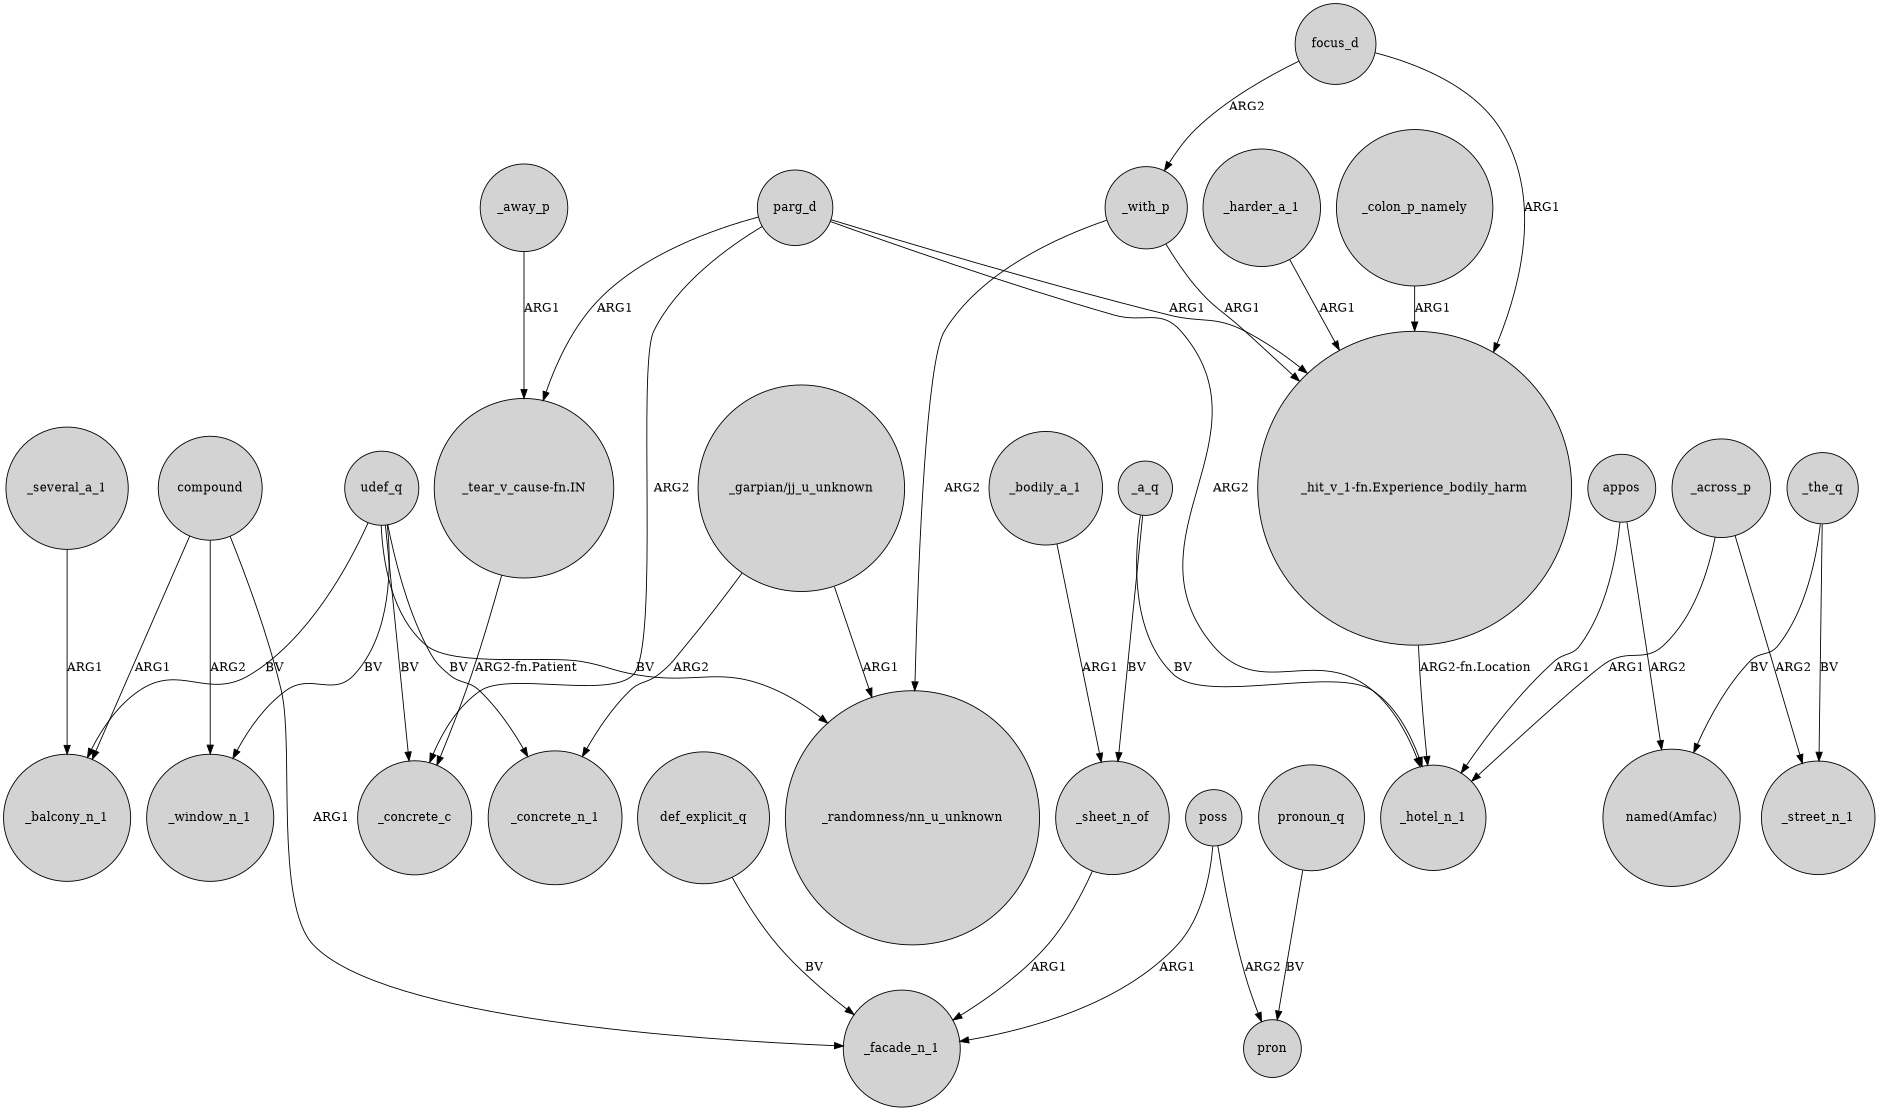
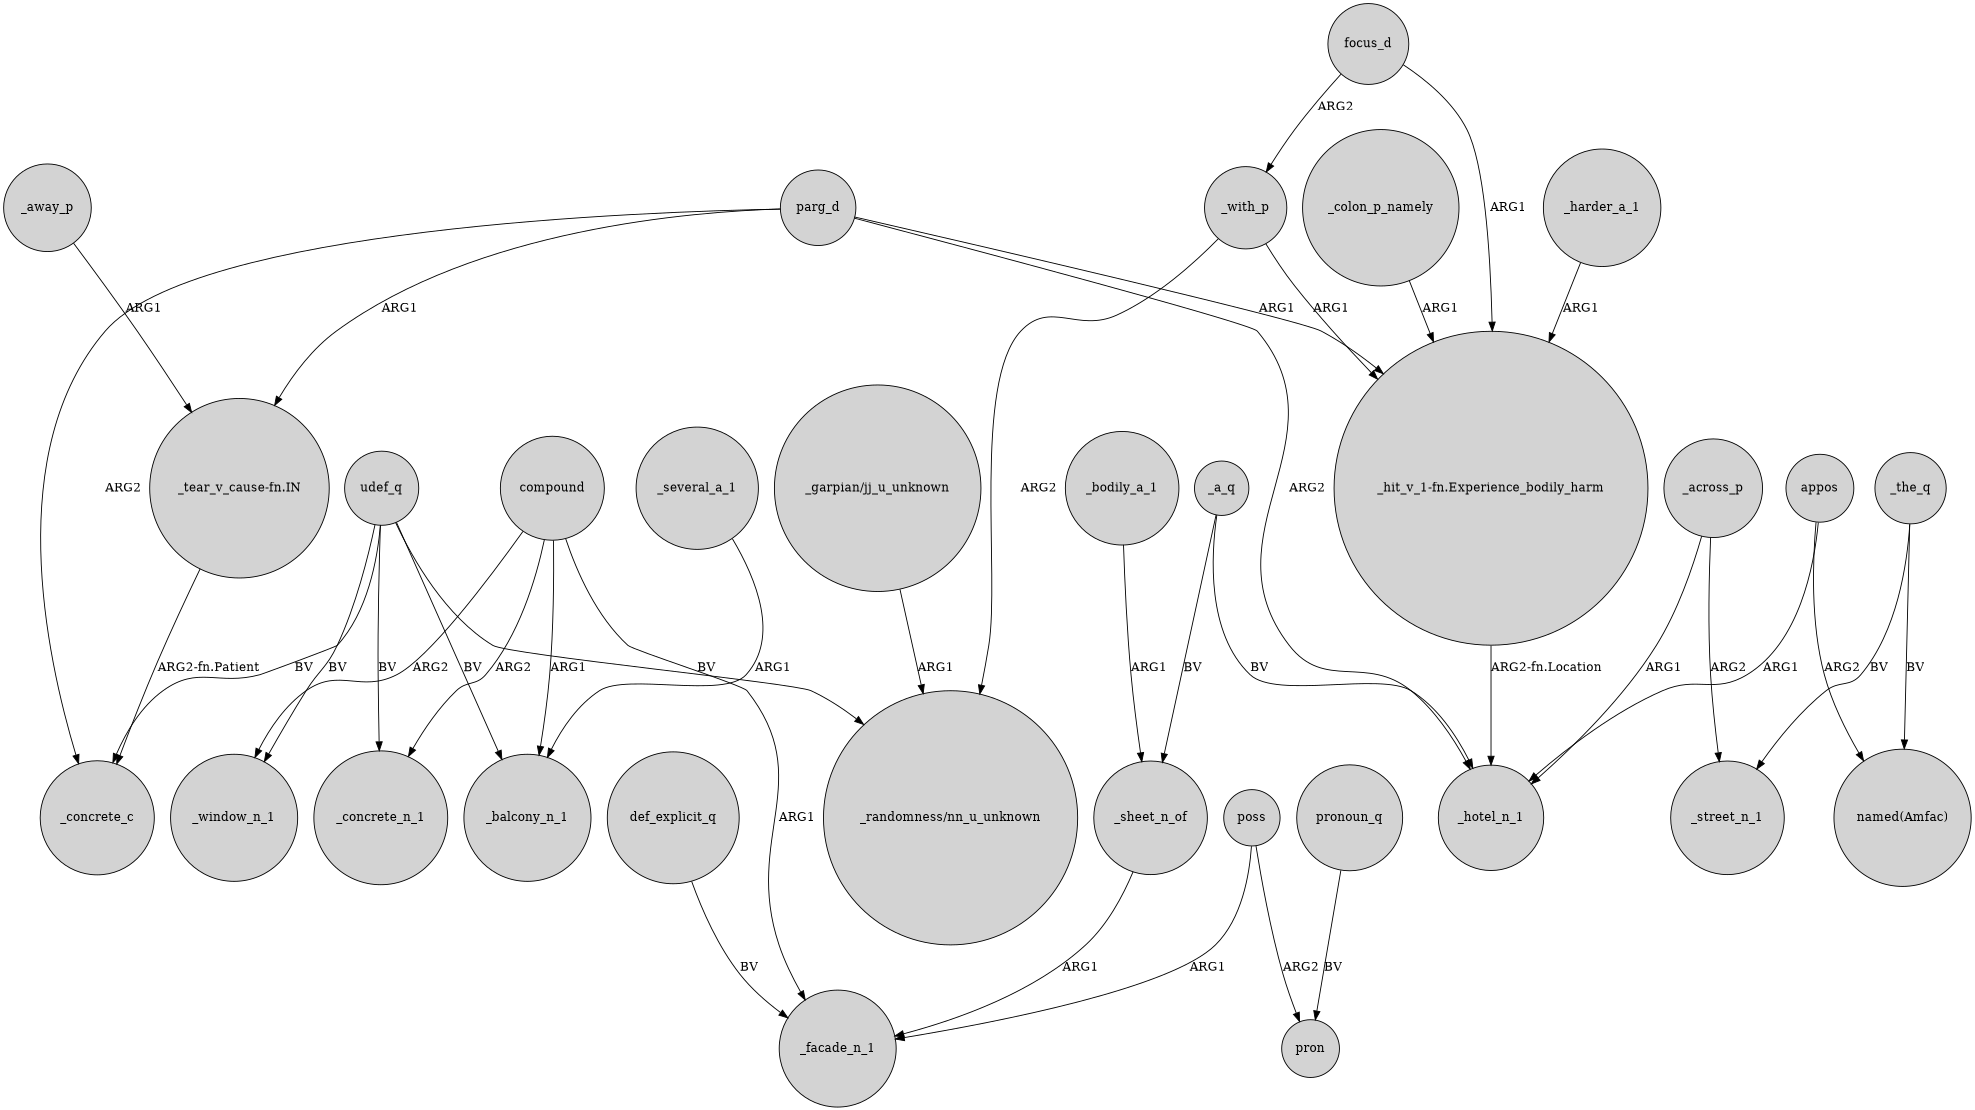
edge "_garpian/jj_u_unknown" -> "_concrete_n_1": now "compound" -> "_concrete_n_1"
